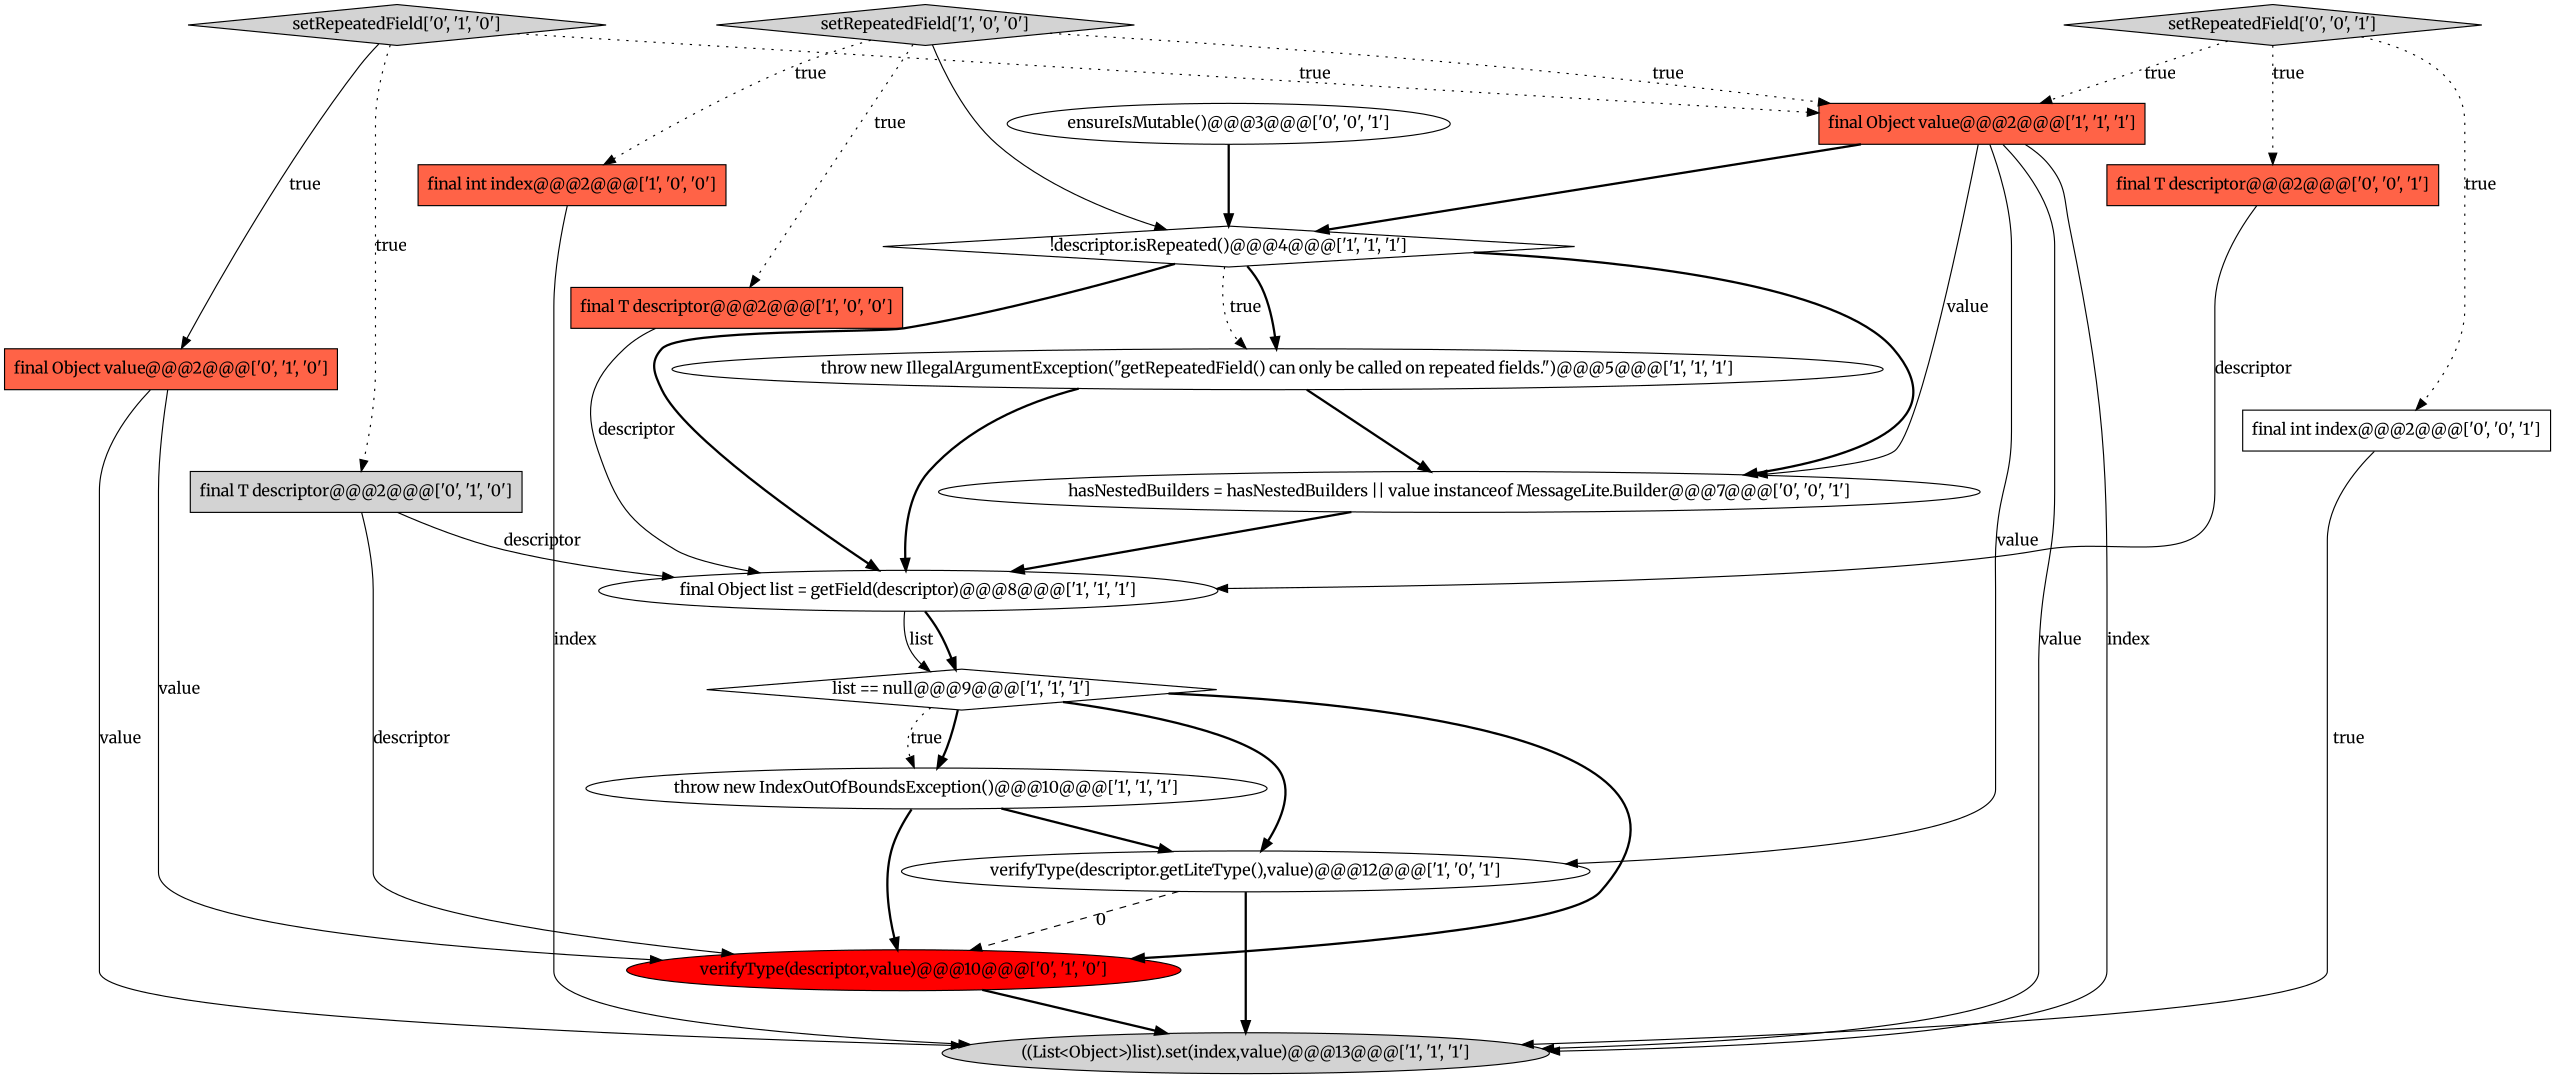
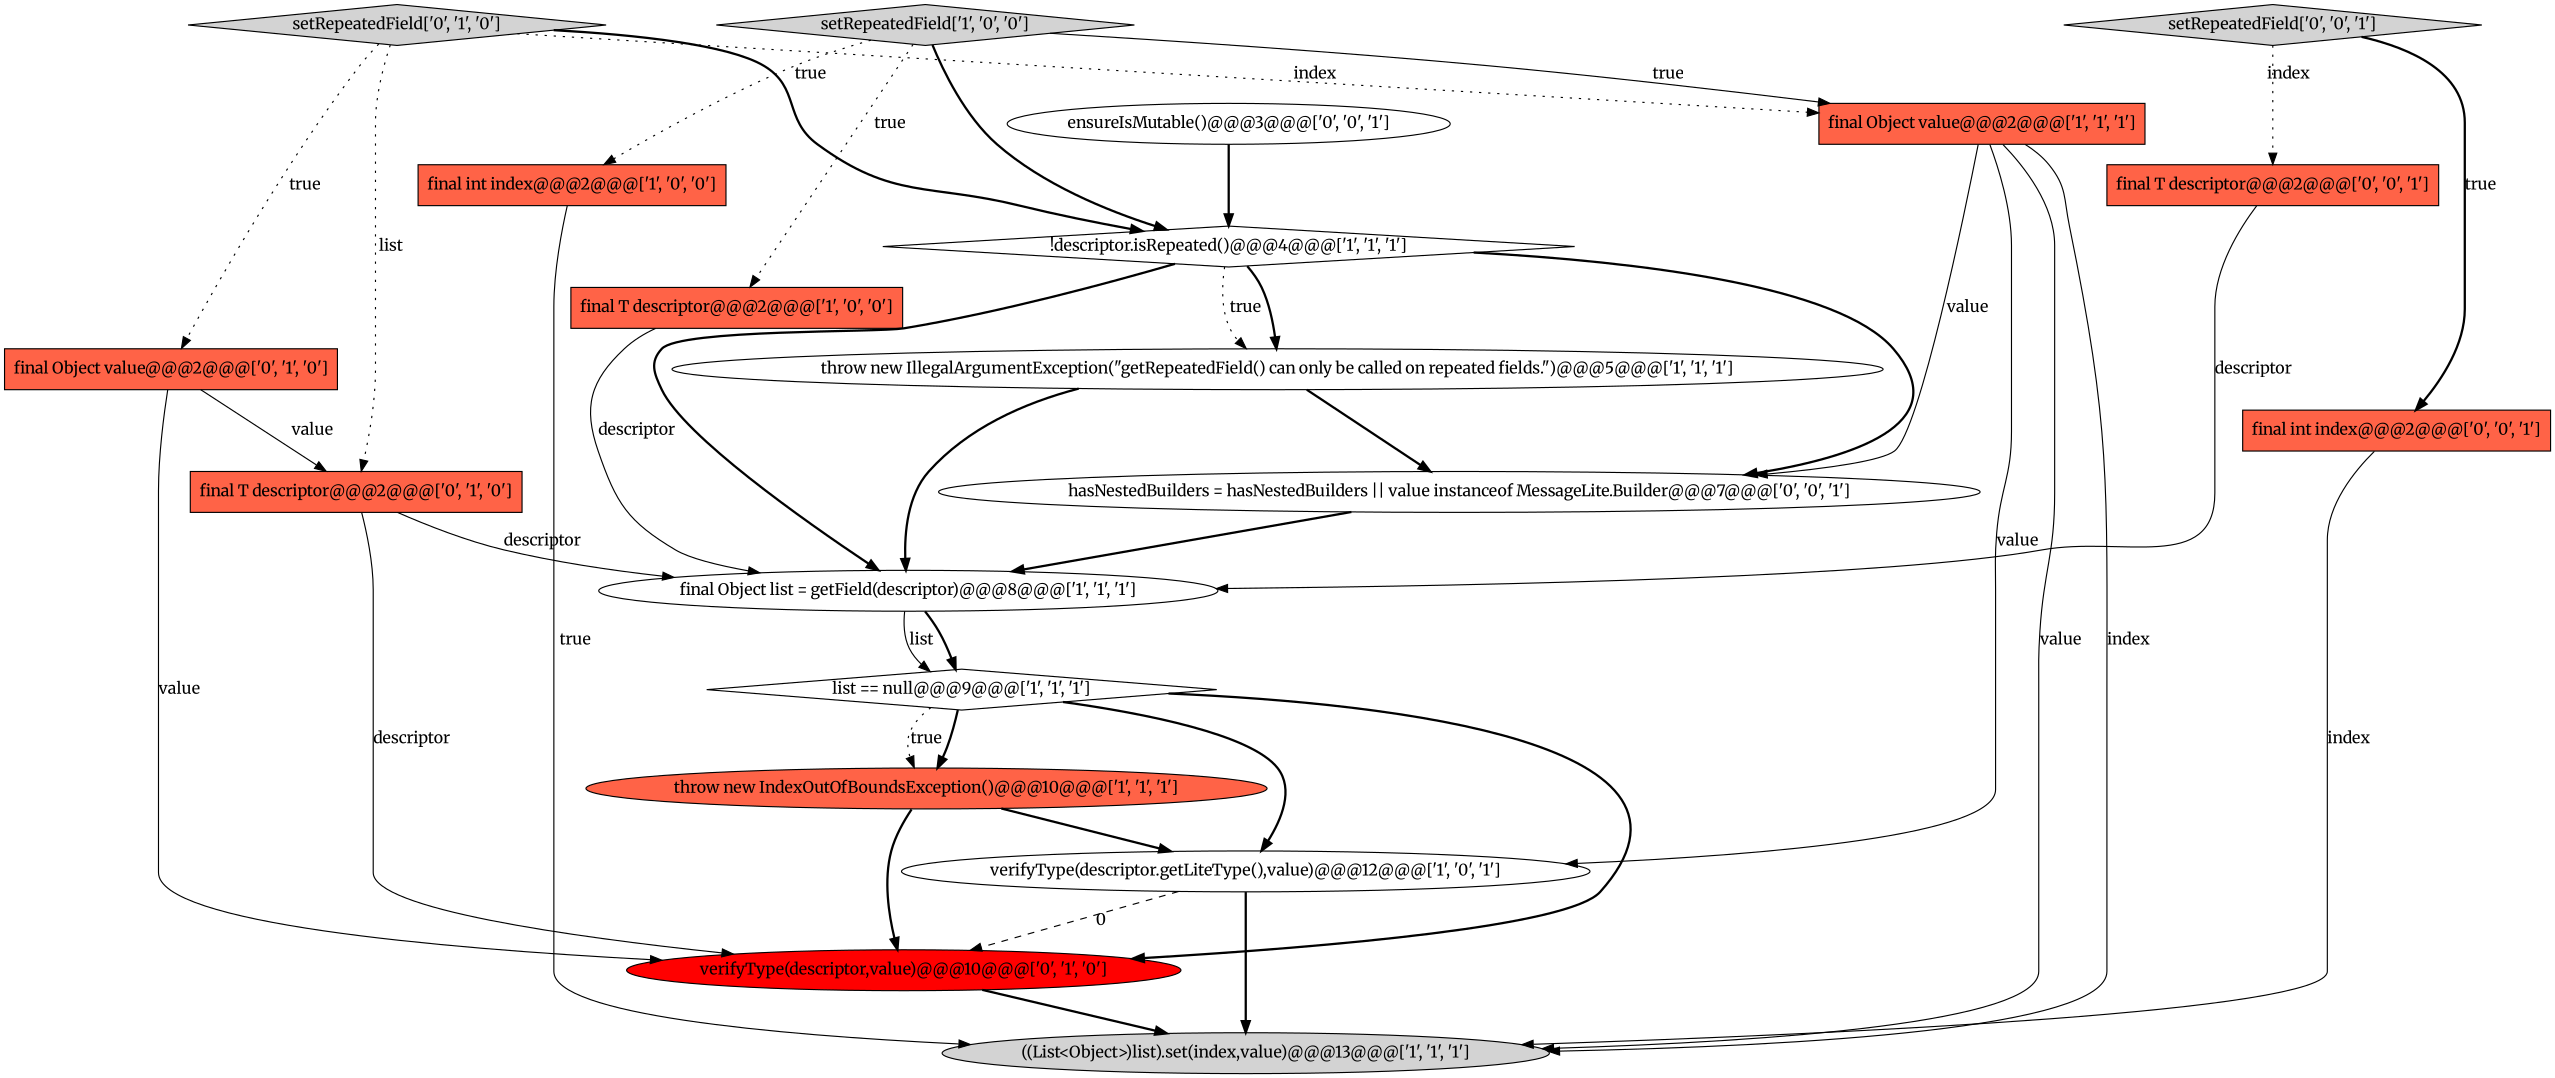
edge "setRepeatedField['1', '0', '0']" -> "final Object value@@@2@@@['1', '1', '1']": style dotted -> solid
edge "setRepeatedField['0', '0', '1']" -> "final Object value@@@2@@@['1', '1', '1']": removed, label "true"
edge "setRepeatedField['0', '1', '0']" -> "final Object value@@@2@@@['1', '1', '1']": label "true" -> "index"
edge "setRepeatedField['0', '0', '1']" -> "final T descriptor@@@2@@@['0', '0', '1']": label "true" -> "index"
edge "setRepeatedField['1', '0', '0']" -> "!descriptor.isRepeated()@@@4@@@['1', '1', '1']": style solid -> bold
edge "setRepeatedField['0', '1', '0']" -> "final Object value@@@2@@@['0', '1', '0']": style solid -> dotted
edge "final Object value@@@2@@@['1', '1', '1']" -> "!descriptor.isRepeated()@@@4@@@['1', '1', '1']": now "setRepeatedField['0', '1', '0']" -> "!descriptor.isRepeated()@@@4@@@['1', '1', '1']"
edge "setRepeatedField['0', '0', '1']" -> "final int index@@@2@@@['0', '0', '1']": style dotted -> bold
edge "setRepeatedField['0', '1', '0']" -> "final T descriptor@@@2@@@['0', '1', '0']": label "true" -> "list"
node "final int index@@@2@@@['0', '0', '1']": fillcolor white -> tomato
node "final T descriptor@@@2@@@['0', '1', '0']": fillcolor lightgray -> tomato
edge "final int index@@@2@@@['1', '0', '0']" -> "((List<Object>)list).set(index,value)@@@13@@@['1', '1', '1']": label "index" -> "true"
edge "final int index@@@2@@@['0', '0', '1']" -> "((List<Object>)list).set(index,value)@@@13@@@['1', '1', '1']": label "true" -> "index"
node "throw new IndexOutOfBoundsException()@@@10@@@['1', '1', '1']": fillcolor white -> tomato
edge "final Object value@@@2@@@['0', '1', '0']" -> "((List<Object>)list).set(index,value)@@@13@@@['1', '1', '1']": now "final Object value@@@2@@@['0', '1', '0']" -> "final T descriptor@@@2@@@['0', '1', '0']"
